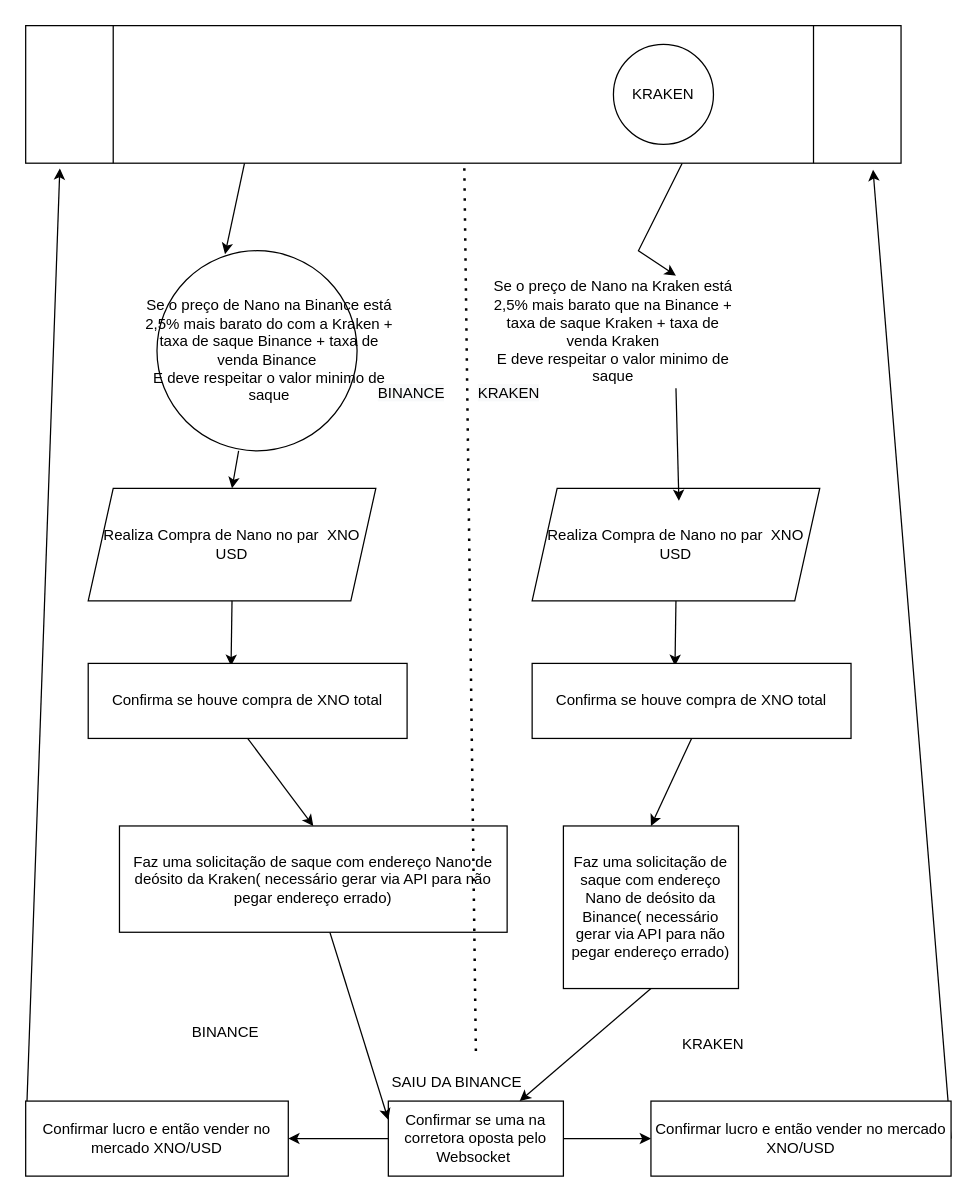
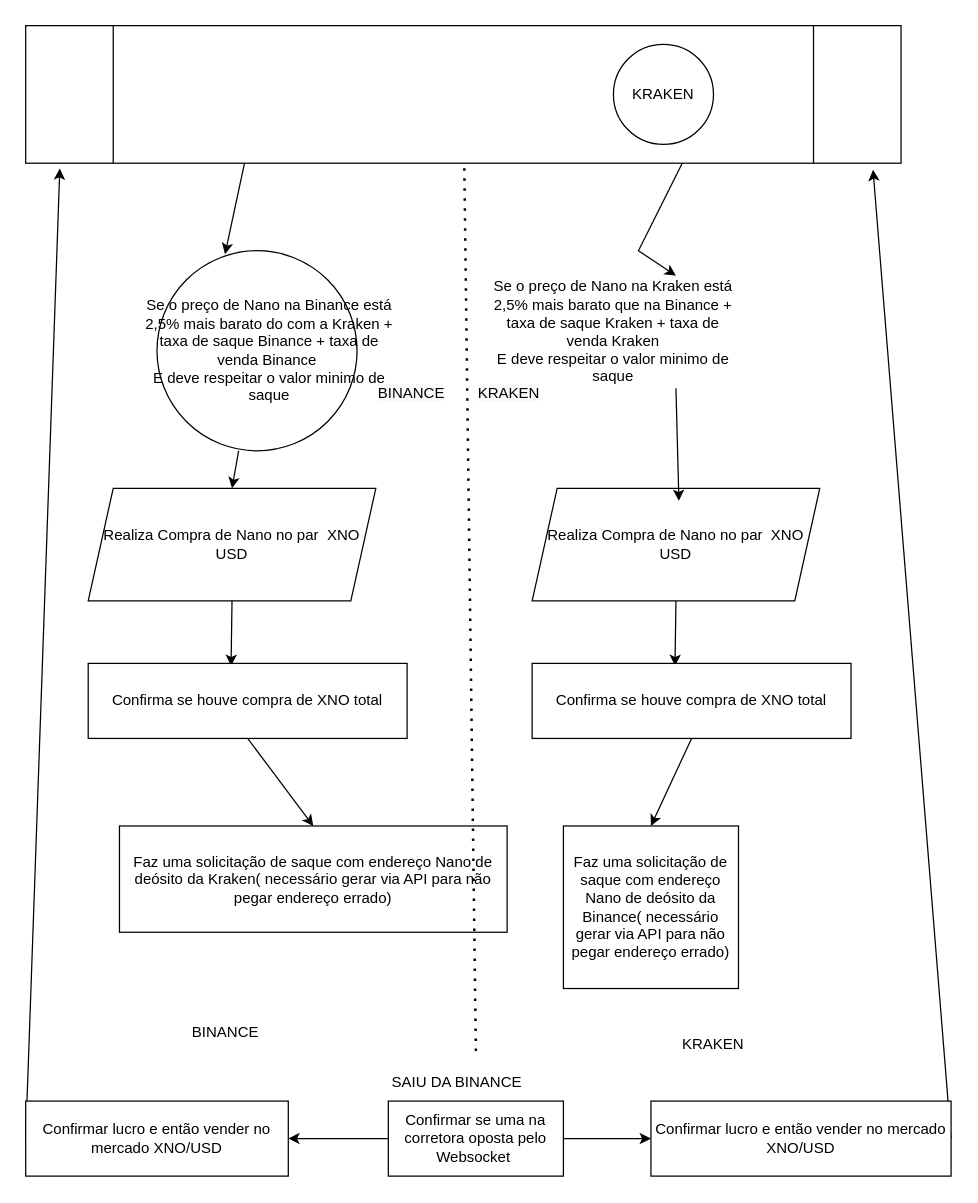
edge "Faz uma solicitação de saque com endereço Nano de deósito da Kraken( necessário gerar via API para não pegar endereço errado)" -> "Confirmar se uma na corretora oposta pelo Websocket": removed
edge "Faz uma solicitação de saque com endereço Nano de deósito da Binance( necessário gerar via API para não pegar endereço errado)" -> "Confirmar se uma na corretora oposta pelo Websocket": removed
